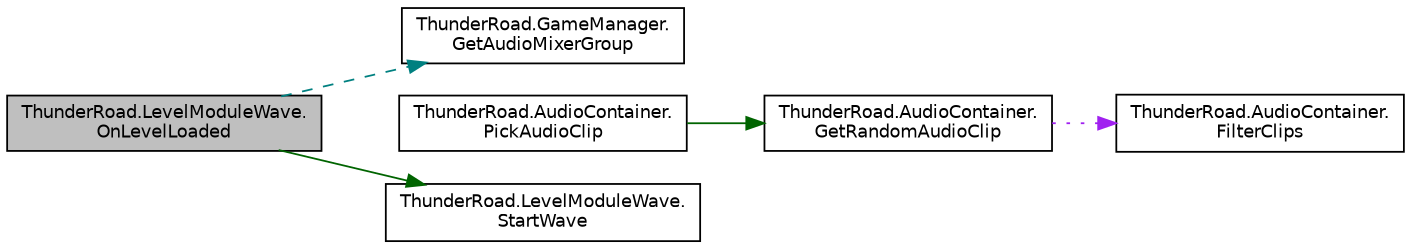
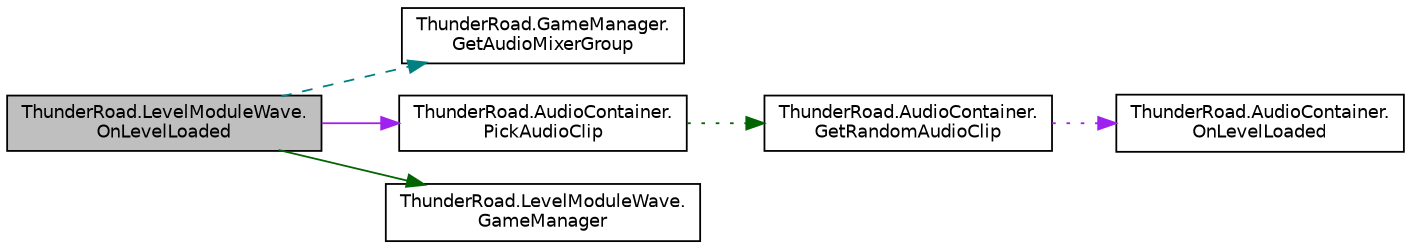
edge "ThunderRoad.LevelModuleWave. OnLevelLoaded" -> "ThunderRoad.AudioContainer. PickAudioClip": added
edge "ThunderRoad.AudioContainer. PickAudioClip" -> "ThunderRoad.AudioContainer. GetRandomAudioClip": style solid -> dotted
node "ThunderRoad.AudioContainer. FilterClips": label "ThunderRoad.AudioContainer. FilterClips" -> "ThunderRoad.AudioContainer. OnLevelLoaded"
node "ThunderRoad.LevelModuleWave. StartWave": label "ThunderRoad.LevelModuleWave. StartWave" -> "ThunderRoad.LevelModuleWave. GameManager"
